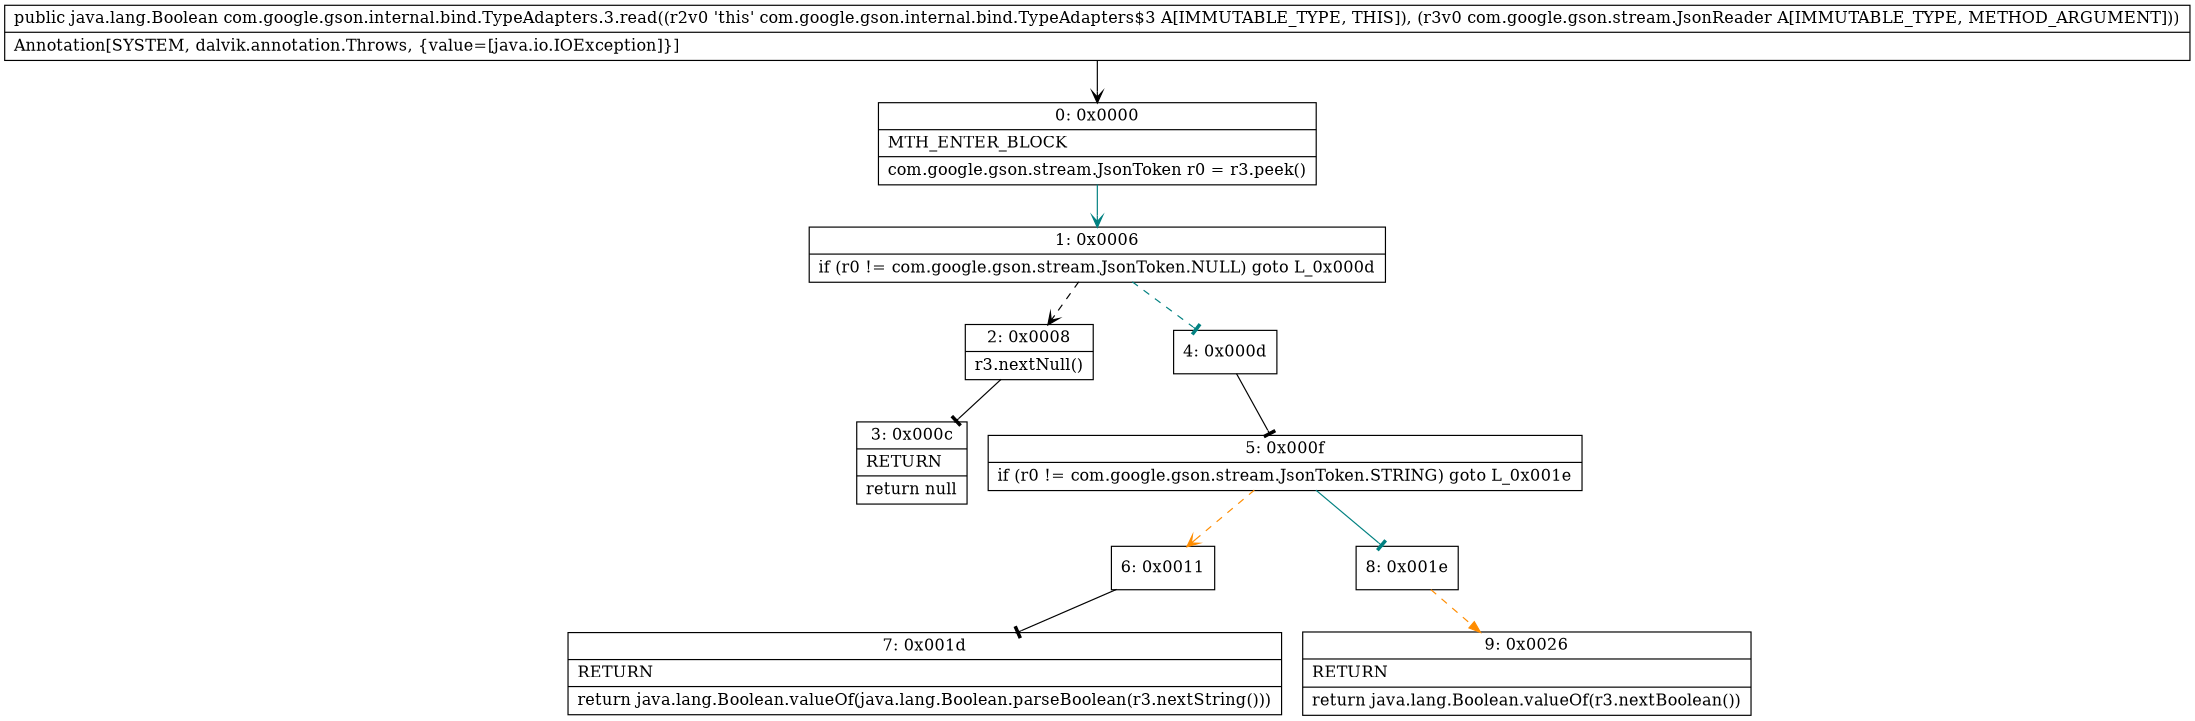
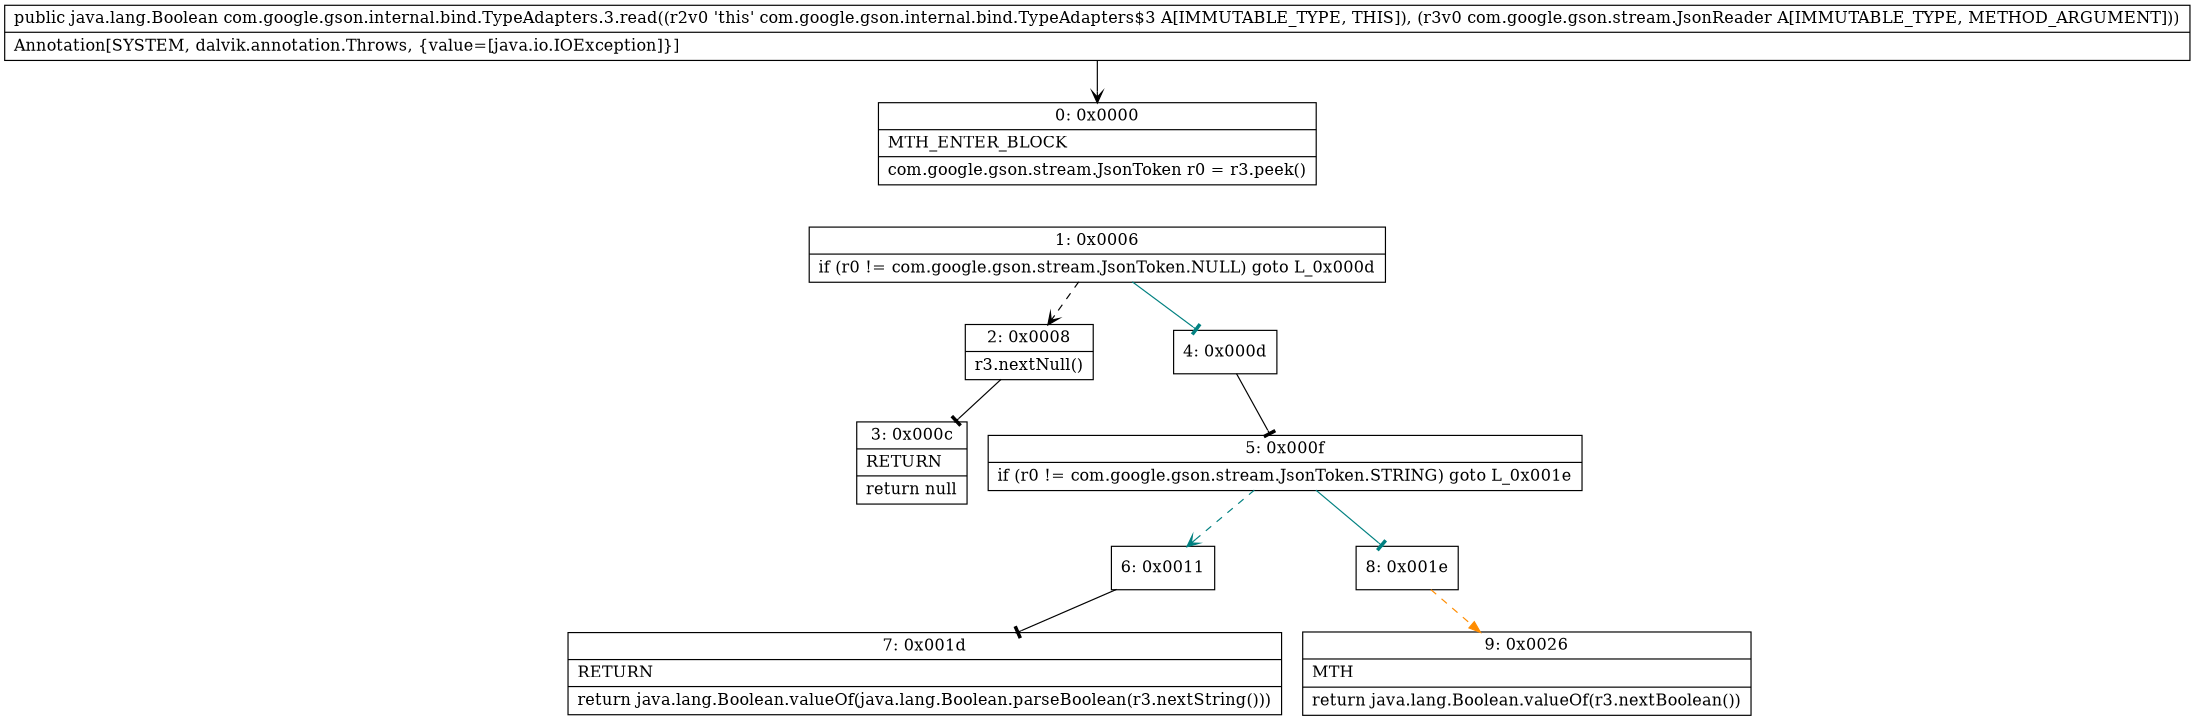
edge "0: 0x0000" -> "1: 0x0006": removed
edge "1: 0x0006" -> "4: 0x000d": style dashed -> solid
edge "5: 0x000f" -> "6: 0x0011": color darkorange -> teal
node "9: 0x0026": text "RETURN" -> "MTH"
